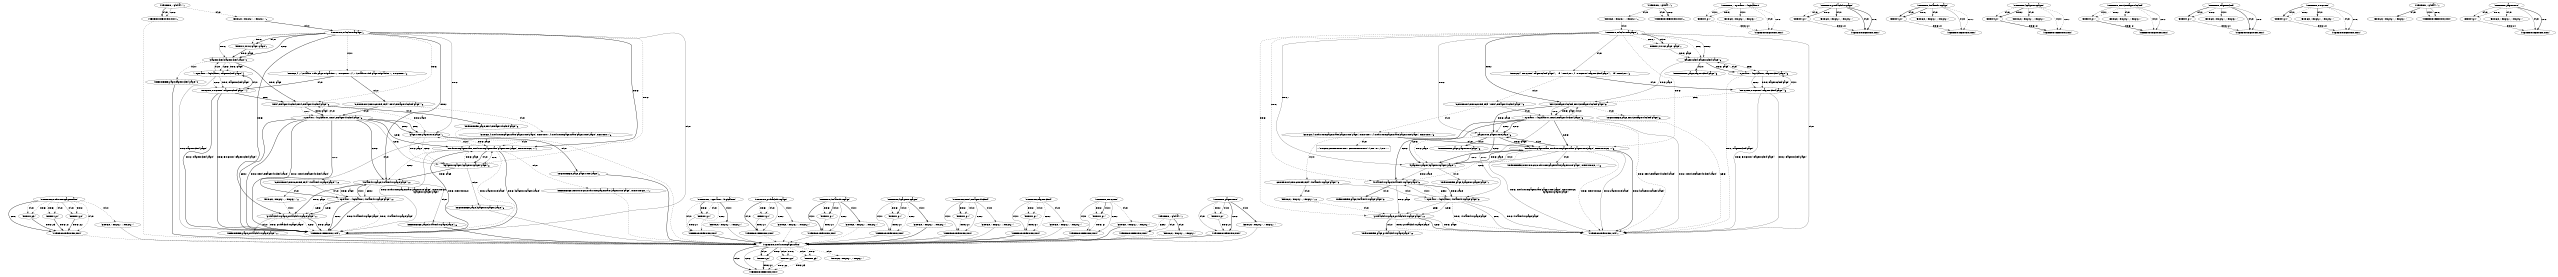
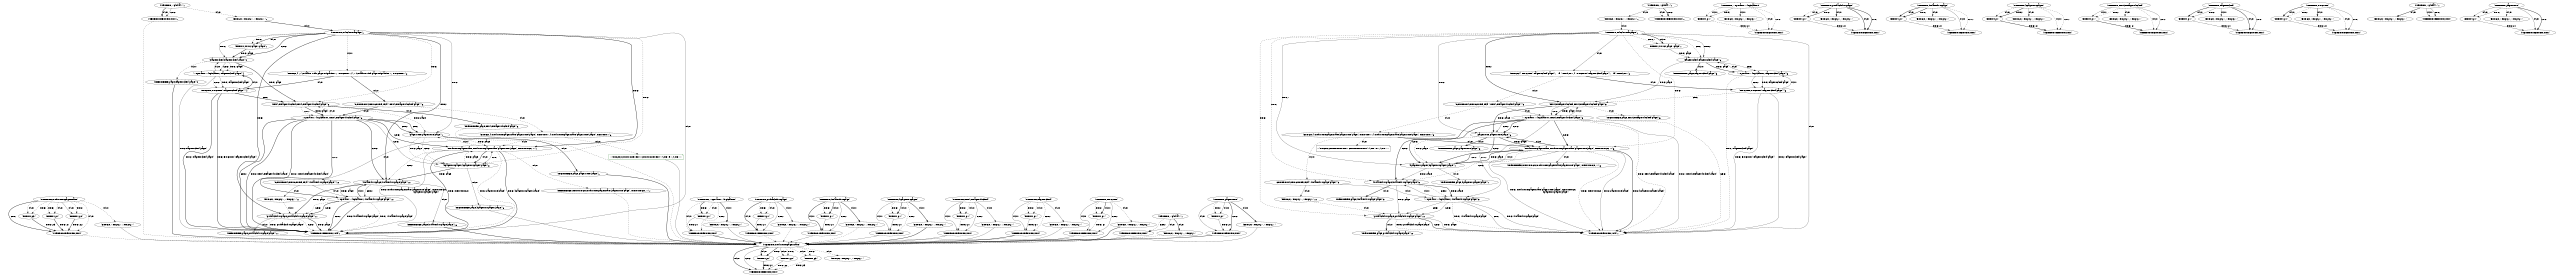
node "<(LOCAL,count_vm_event : count_vm_event)<SUB>9</SUB>>": added
